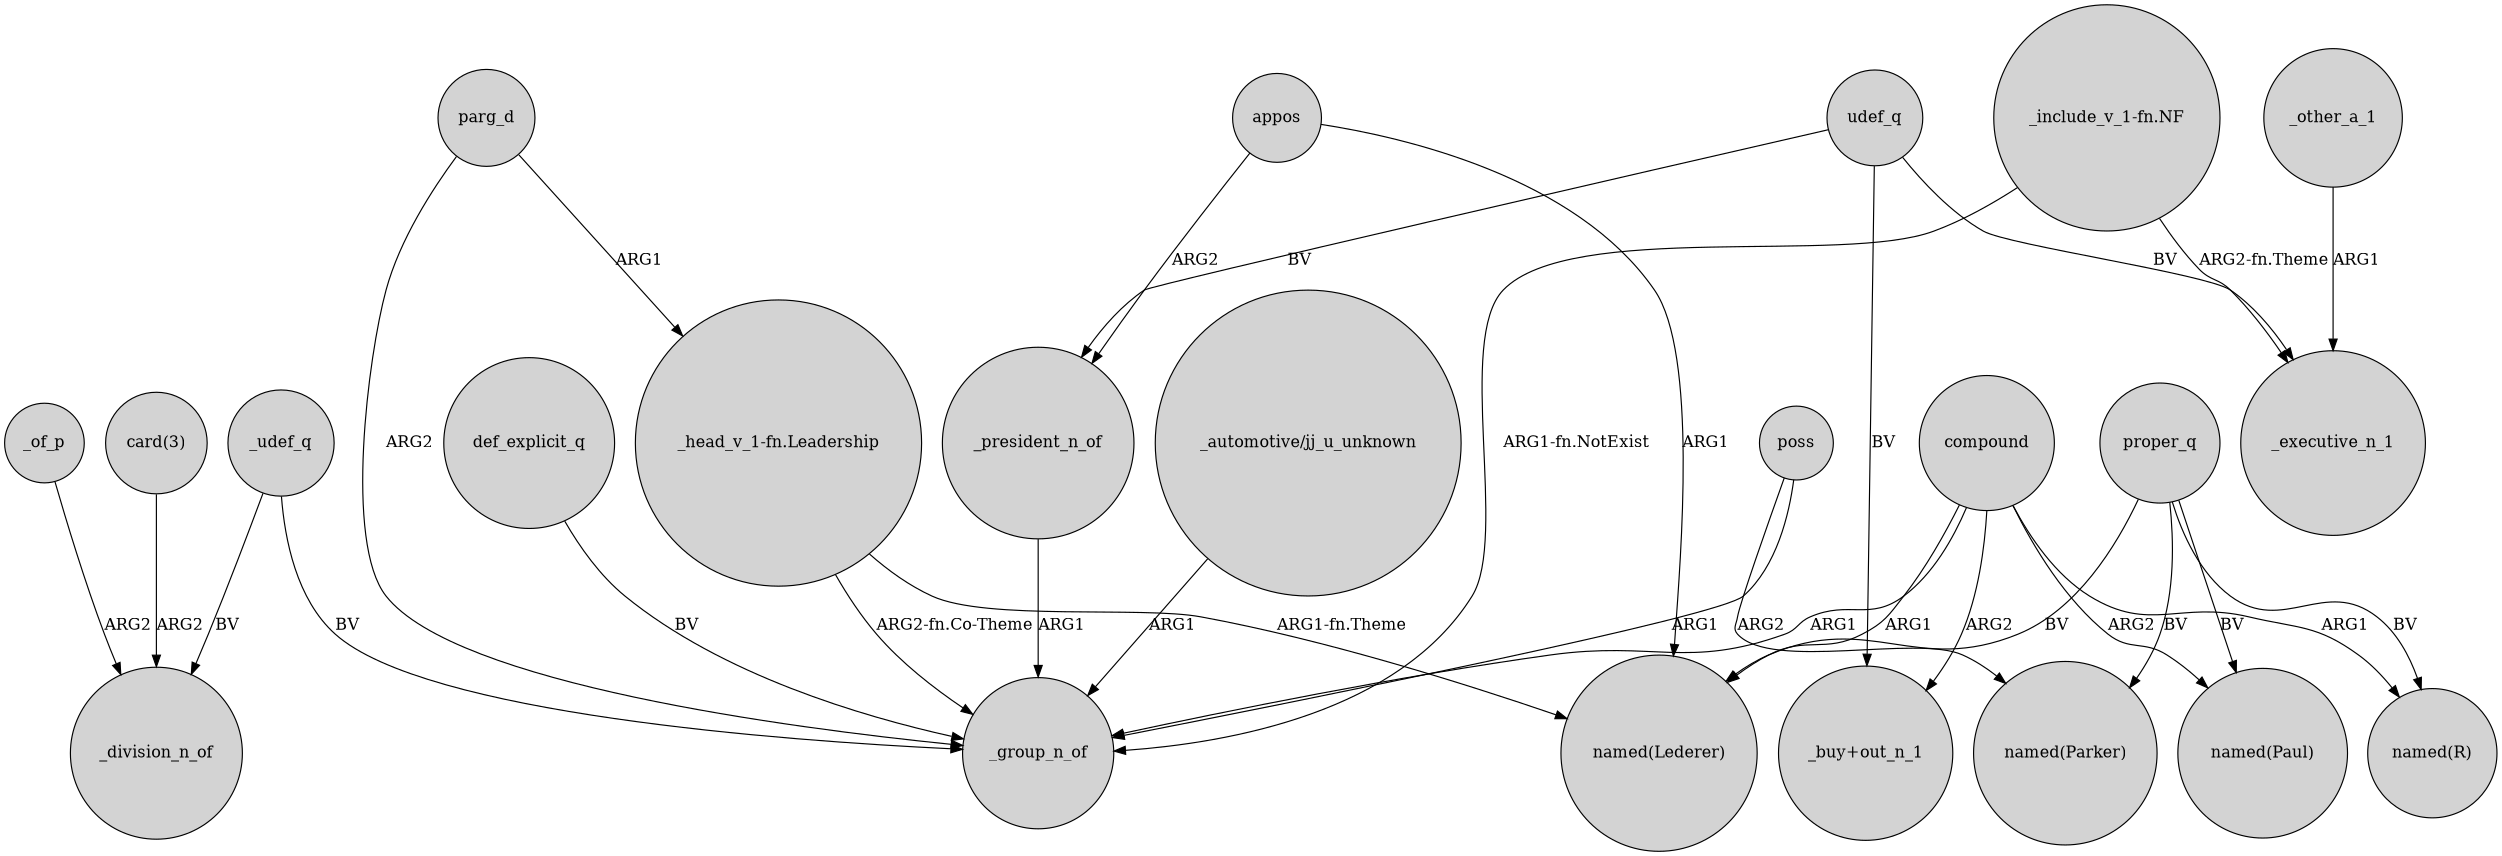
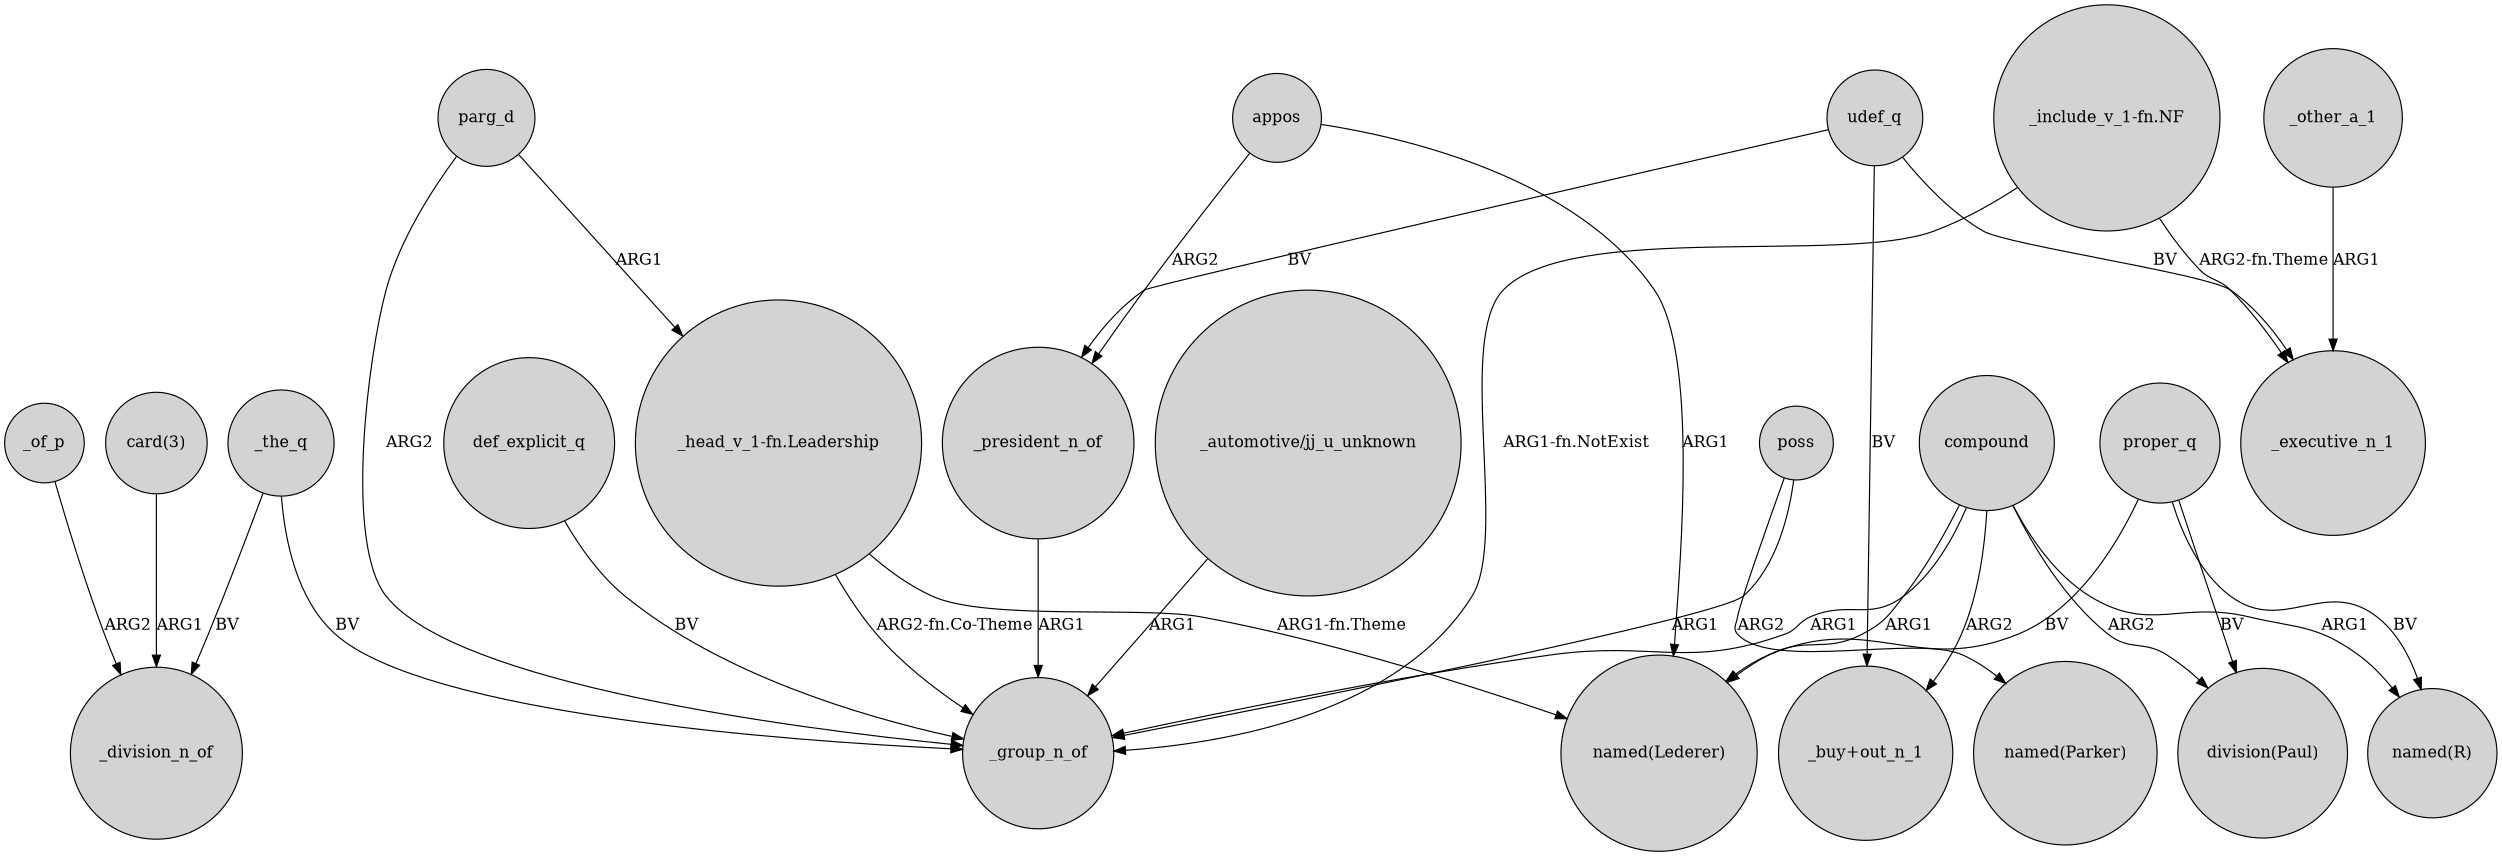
node "_udef_q": label "_udef_q" -> "_the_q"
edge "proper_q" -> "named(Parker)": removed, label "BV"
edge "card(3)" -> "_division_n_of": label "ARG2" -> "ARG1"
node "named(Paul)": label "named(Paul)" -> "division(Paul)"
